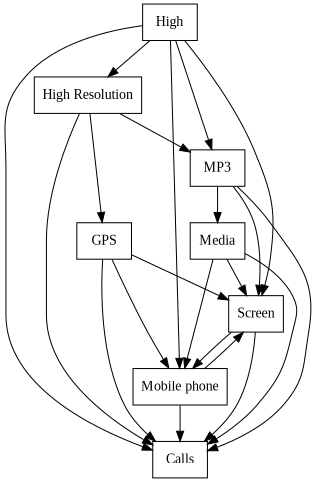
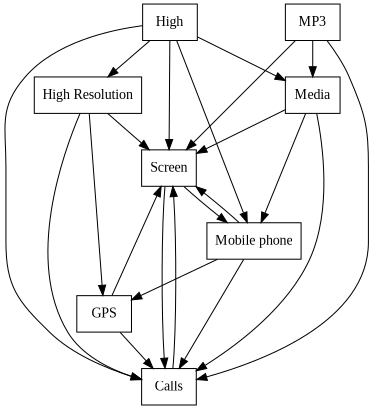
edge "High" -> "MP3": now "High" -> "Media"
edge "High Resolution" -> "MP3": now "High Resolution" -> "Screen"
edge "Calls" -> "Screen": added
edge "GPS" -> "Mobile phone": reversed
